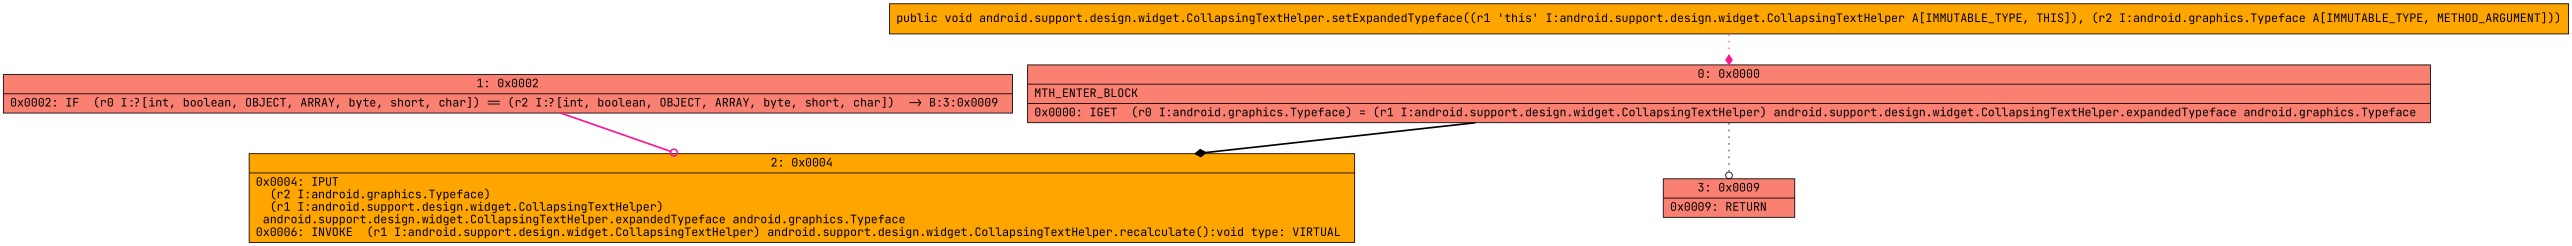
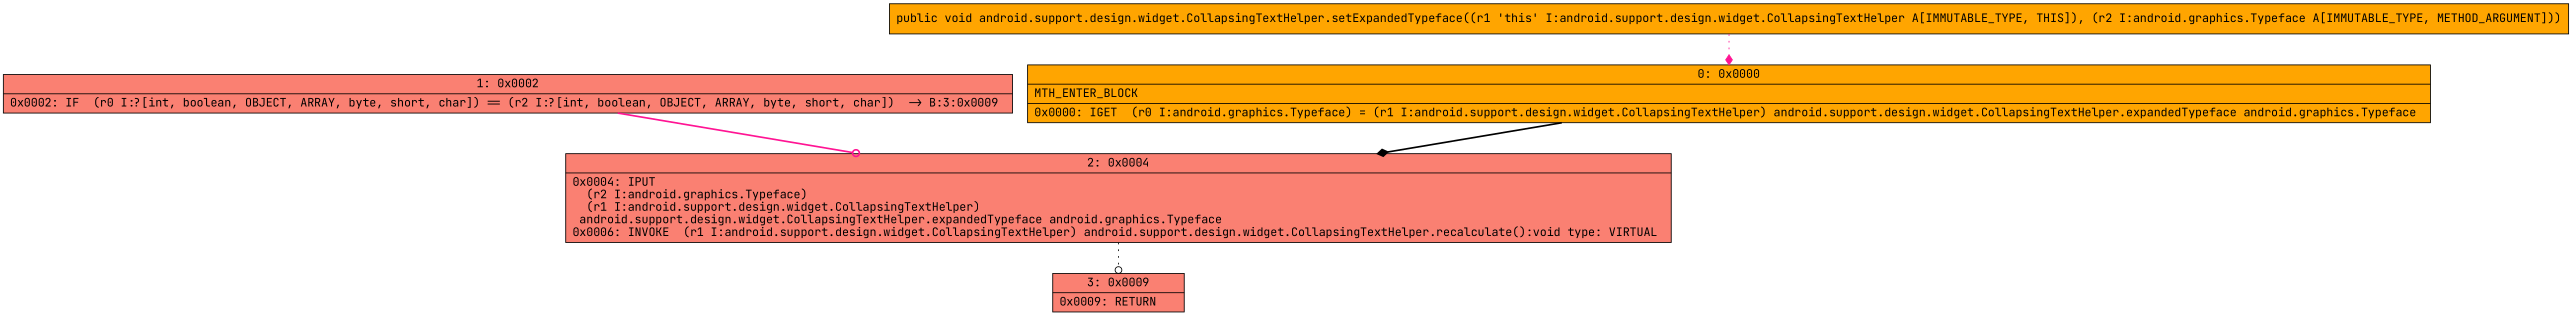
node "0: 0x0000": fillcolor salmon -> orange
edge "0: 0x0000" -> "3: 0x0009": now "2: 0x0004" -> "3: 0x0009"
node "2: 0x0004": fillcolor orange -> salmon
